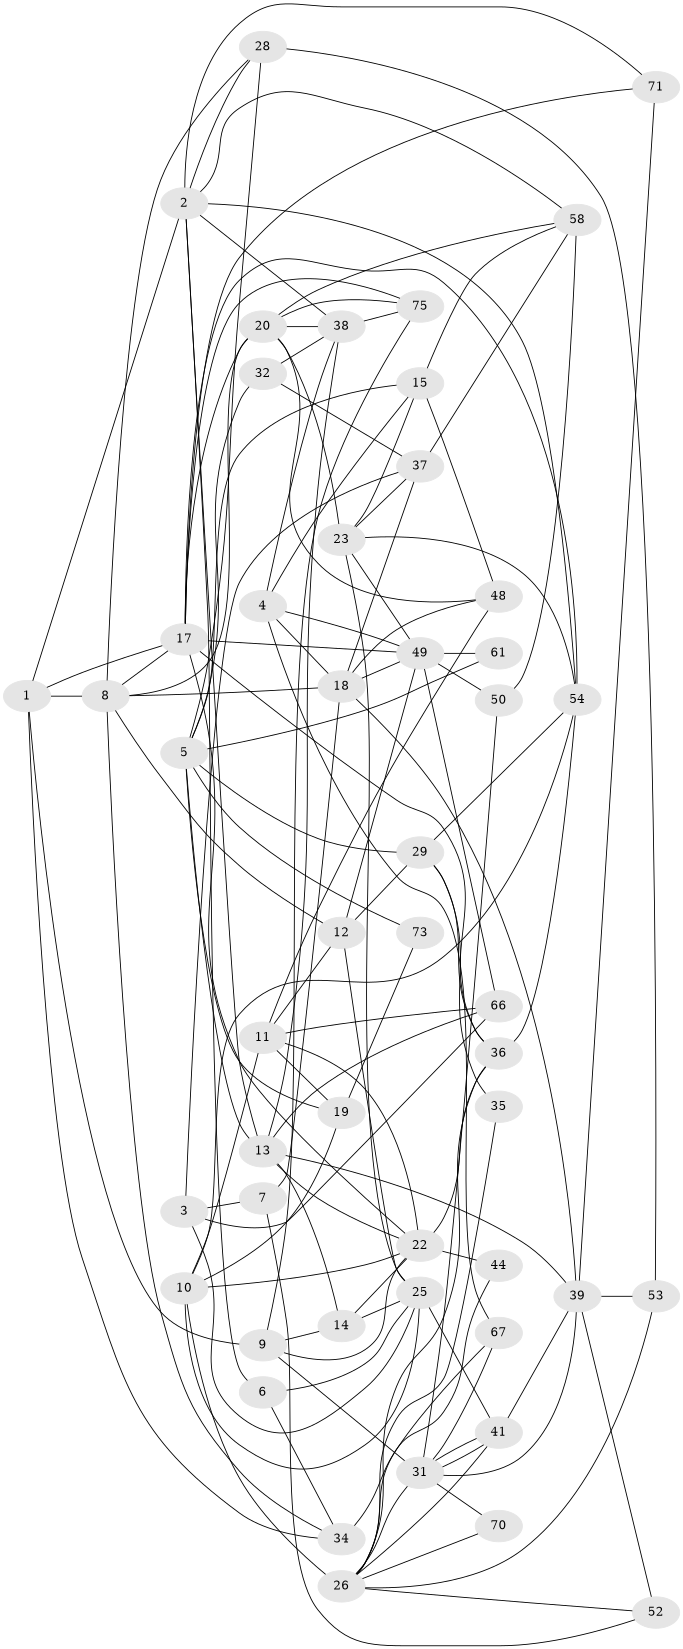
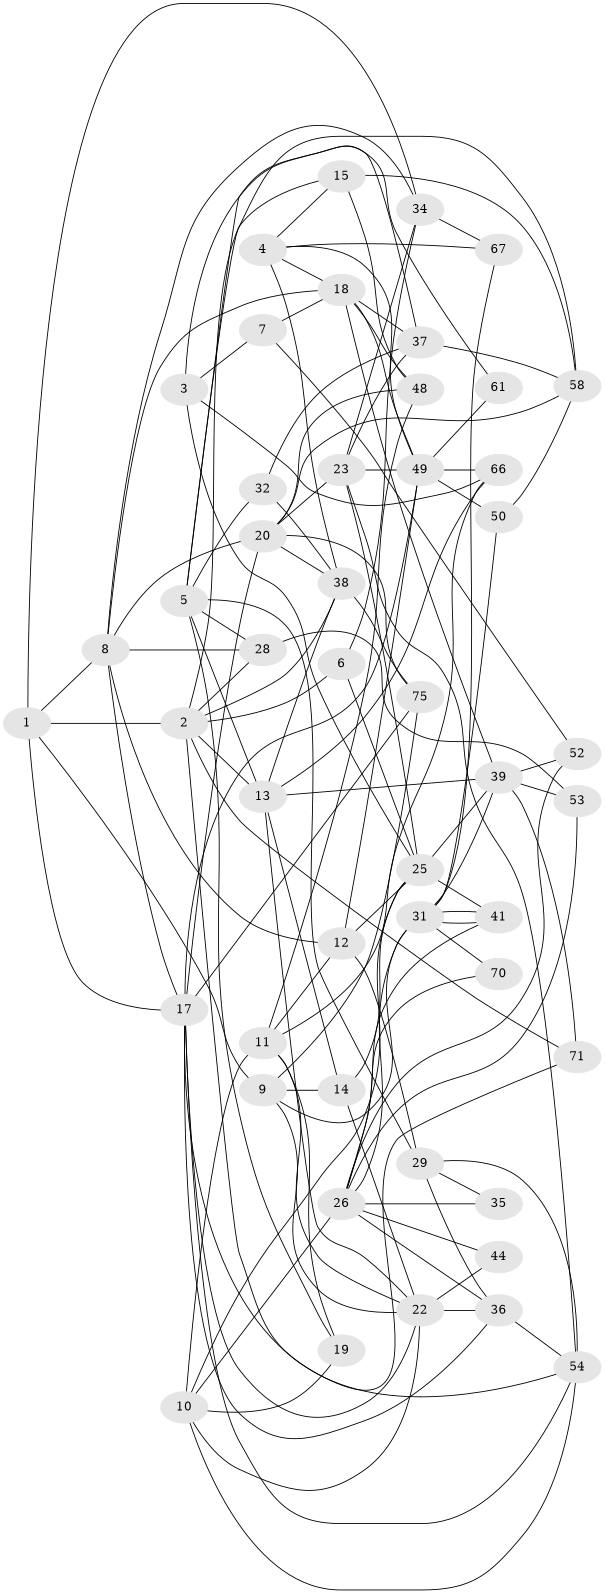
edge "15" -- "23": now "34" -- "23"
node "73": removed
edge "39" -- "41": now "39" -- "25"
